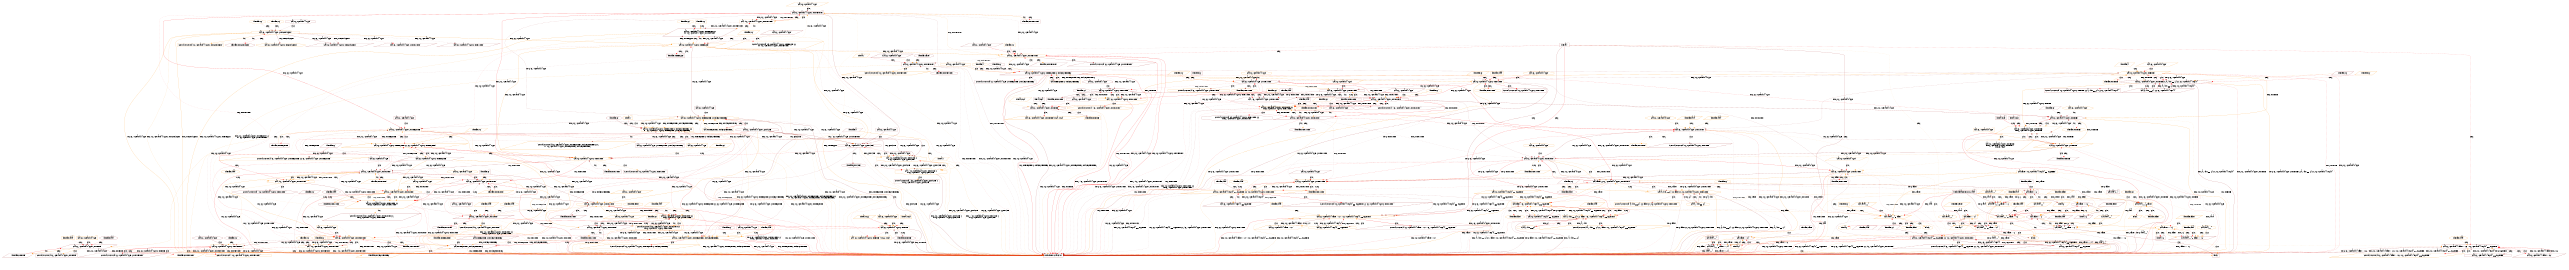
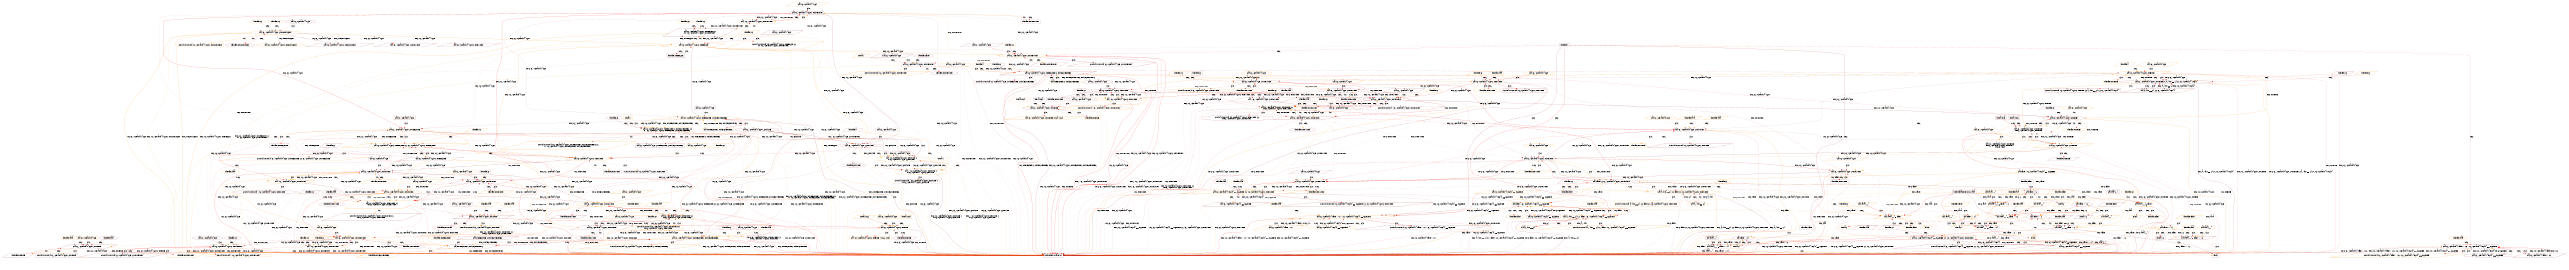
node "(Literal,l)": label "(Literal,l)" -> "(Identifier,l)"
